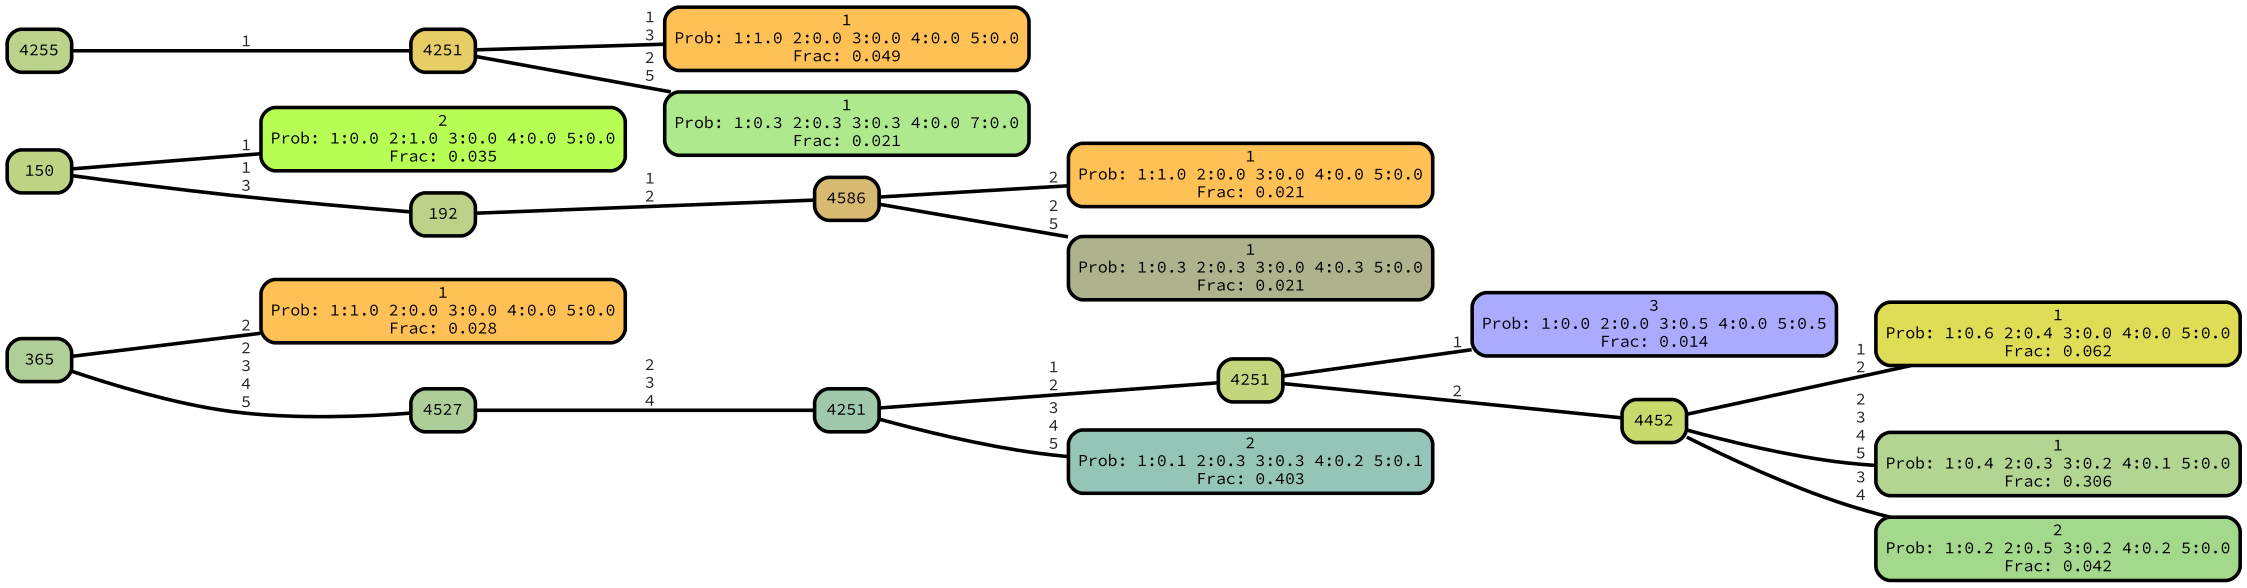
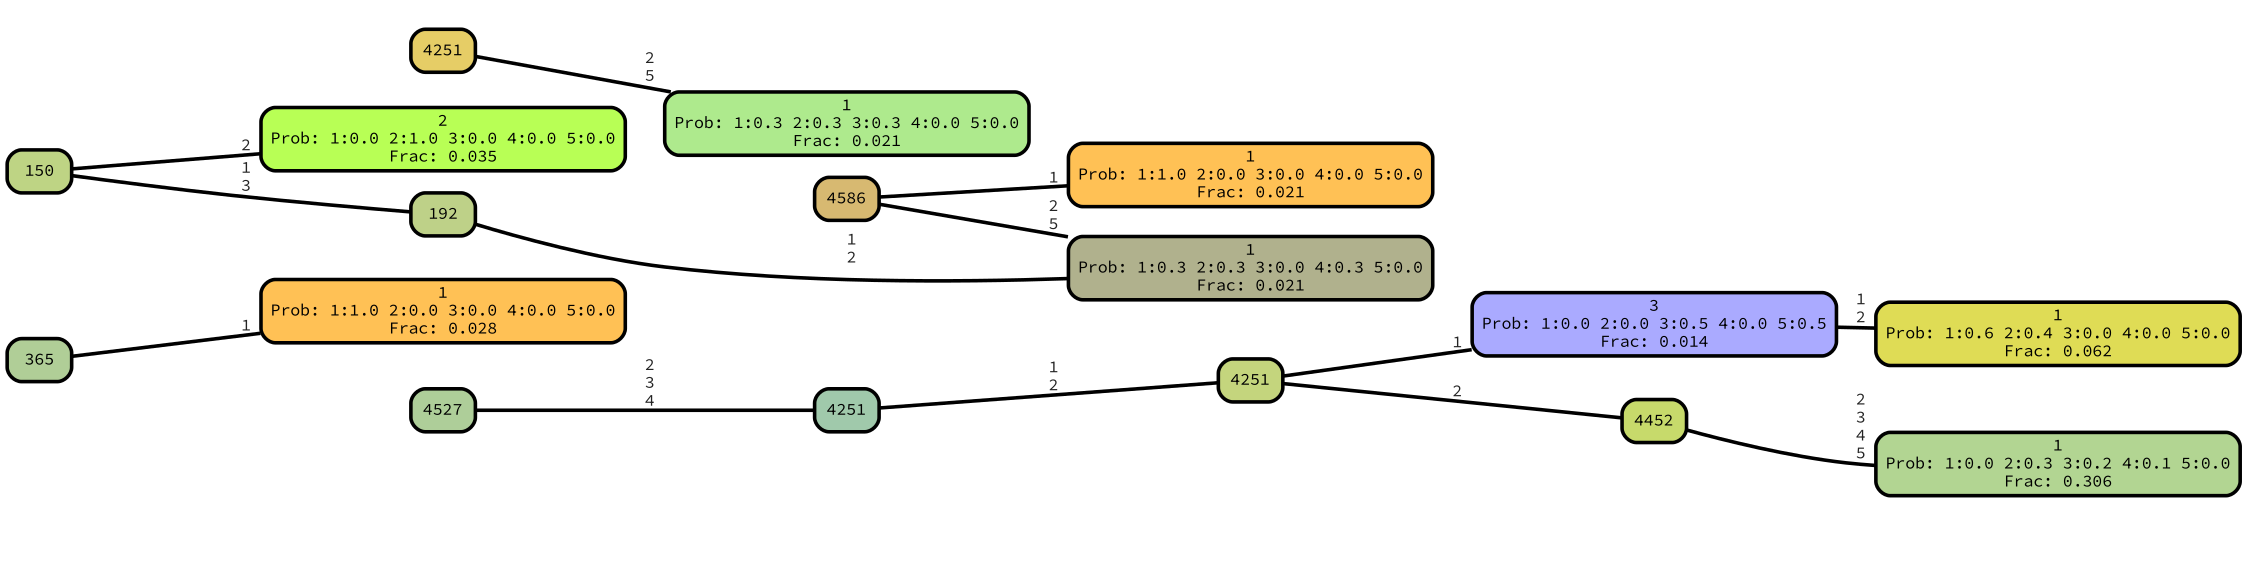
node "1 Prob: 1:1.0 2:0.0 3:0.0 4:0.0 5:0.0 Frac: 0.049": removed
node "4255": removed
node "1 Prob: 1:0.3 2:0.3 3:0.3 4:0.0 7:0.0 Frac: 0.021": label "1 Prob: 1:0.3 2:0.3 3:0.3 4:0.0 7:0.0 Frac: 0.021" -> "1 Prob: 1:0.3 2:0.3 3:0.3 4:0.0 5:0.0 Frac: 0.021"
edge "2 Prob: 1:0.0 2:1.0 3:0.0 4:0.0 5:0.0 Frac: 0.035" -- "150": label " 1" -> " 2"
edge "1 Prob: 1:1.0 2:0.0 3:0.0 4:0.0 5:0.0 Frac: 0.021" -- "4586": label " 2" -> " 1"
edge "4586" -- "192": now "1 Prob: 1:0.3 2:0.3 3:0.0 4:0.3 5:0.0 Frac: 0.021" -- "192"
edge "1 Prob: 1:1.0 2:0.0 3:0.0 4:0.0 5:0.0 Frac: 0.028" -- "365": label " 2" -> " 1"
edge "1 Prob: 1:0.6 2:0.4 3:0.0 4:0.0 5:0.0 Frac: 0.062" -- "4452": now "1 Prob: 1:0.6 2:0.4 3:0.0 4:0.0 5:0.0 Frac: 0.062" -- "3 Prob: 1:0.0 2:0.0 3:0.5 4:0.0 5:0.5 Frac: 0.014"
edge "365" -- "4527": removed, label "2 3 4 5"
node "2 Prob: 1:0.1 2:0.3 3:0.3 4:0.2 5:0.1 Frac: 0.403": removed
node "1 Prob: 1:0.4 2:0.3 3:0.2 4:0.1 5:0.0 Frac: 0.306": label "1 Prob: 1:0.4 2:0.3 3:0.2 4:0.1 5:0.0 Frac: 0.306" -> "1 Prob: 1:0.0 2:0.3 3:0.2 4:0.1 5:0.0 Frac: 0.306"
node "2 Prob: 1:0.2 2:0.5 3:0.2 4:0.2 5:0.0 Frac: 0.042": removed
